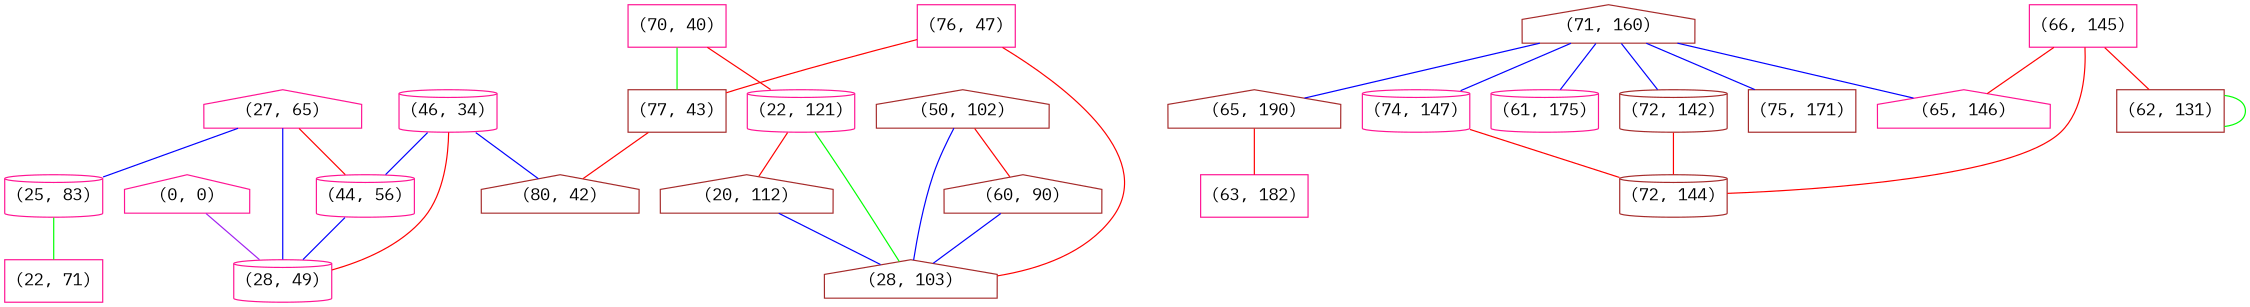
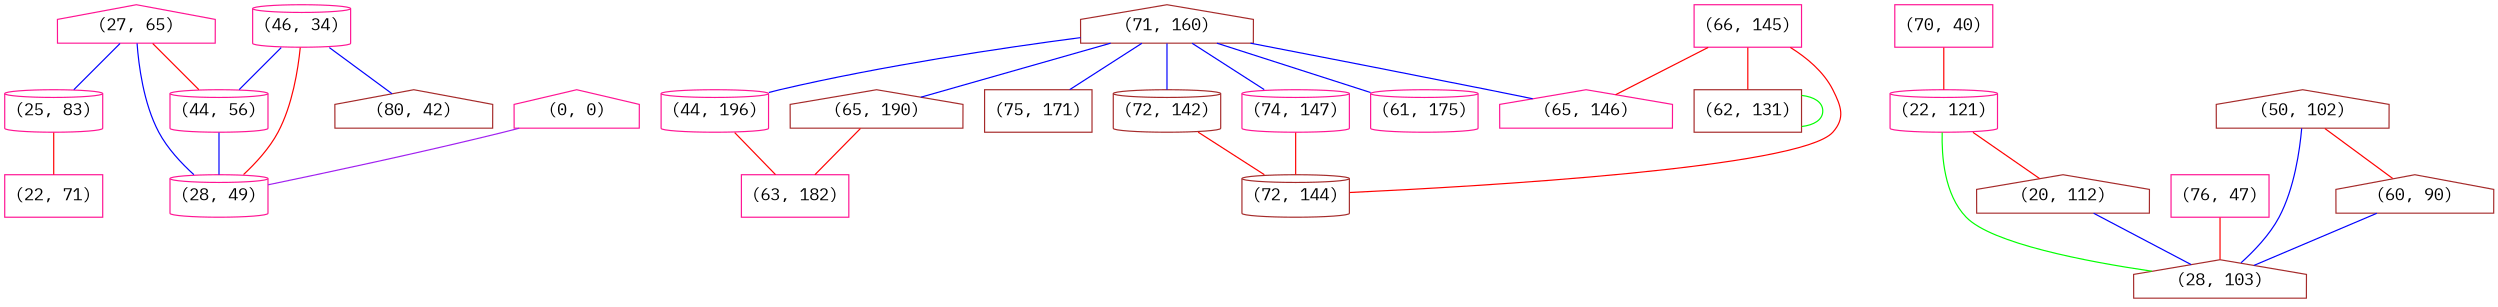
node "(77, 43)": removed
node "(44, 196)": added
edge "(25, 83)" -- "(22, 71)": color green -> red
